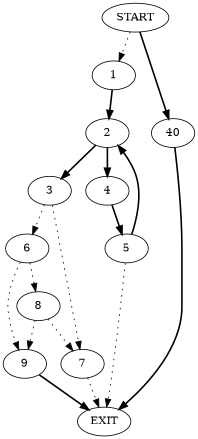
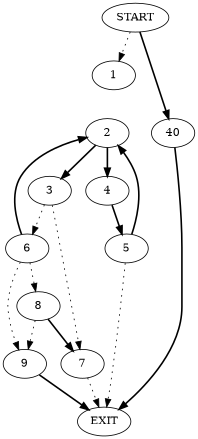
edge "1" -> "2": now "6" -> "2"
edge "8" -> "7": style dotted -> bold
